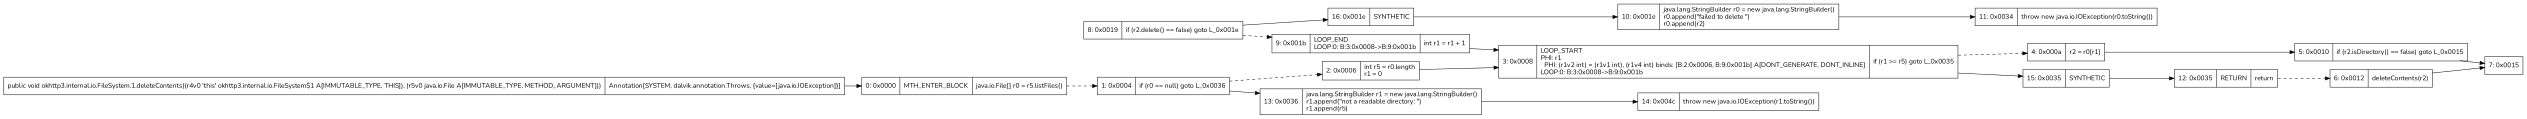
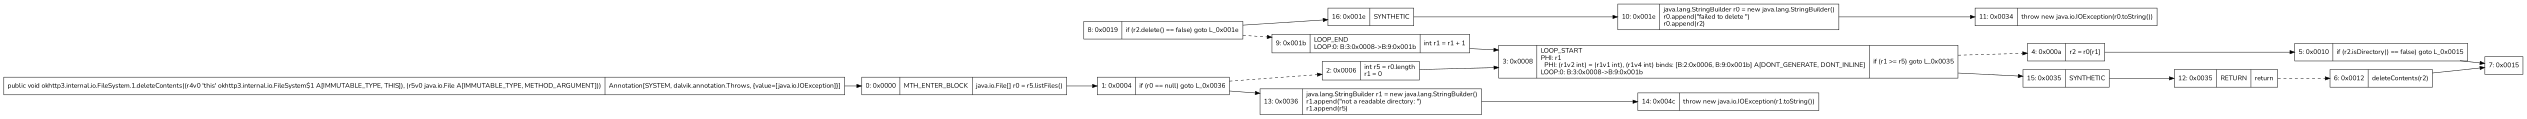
edge "0: 0x0000" -> "1: 0x0004": style dashed -> solid
